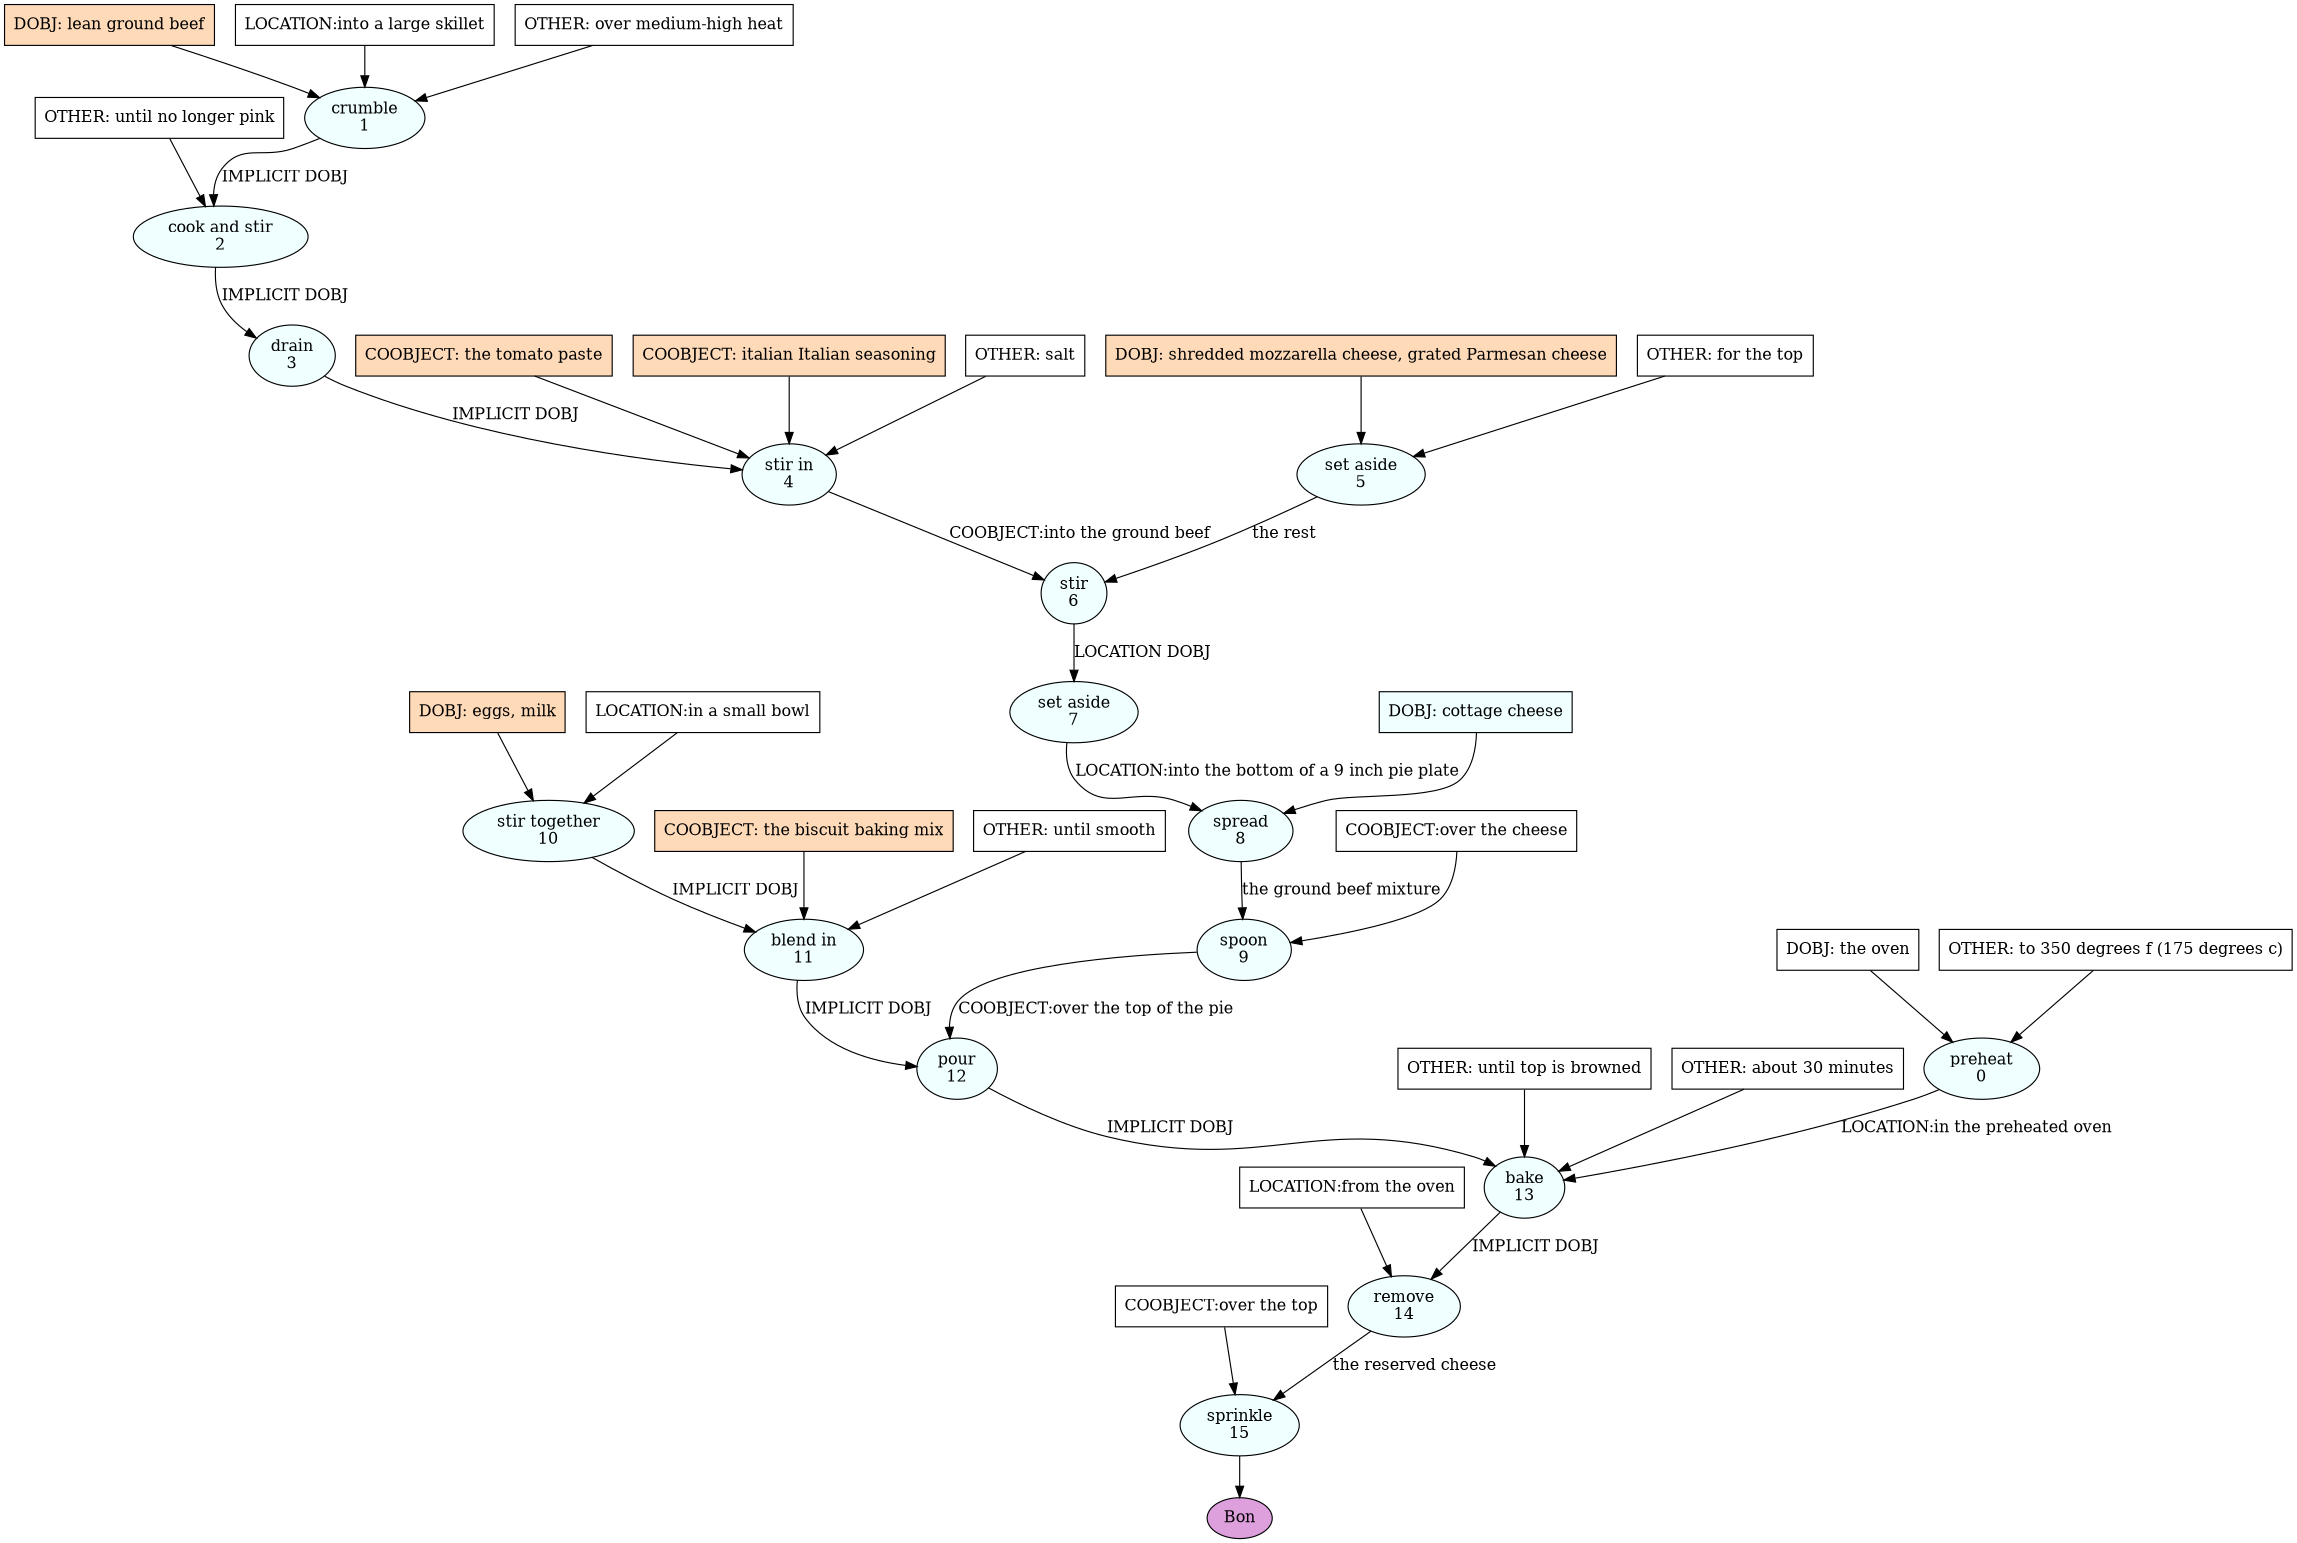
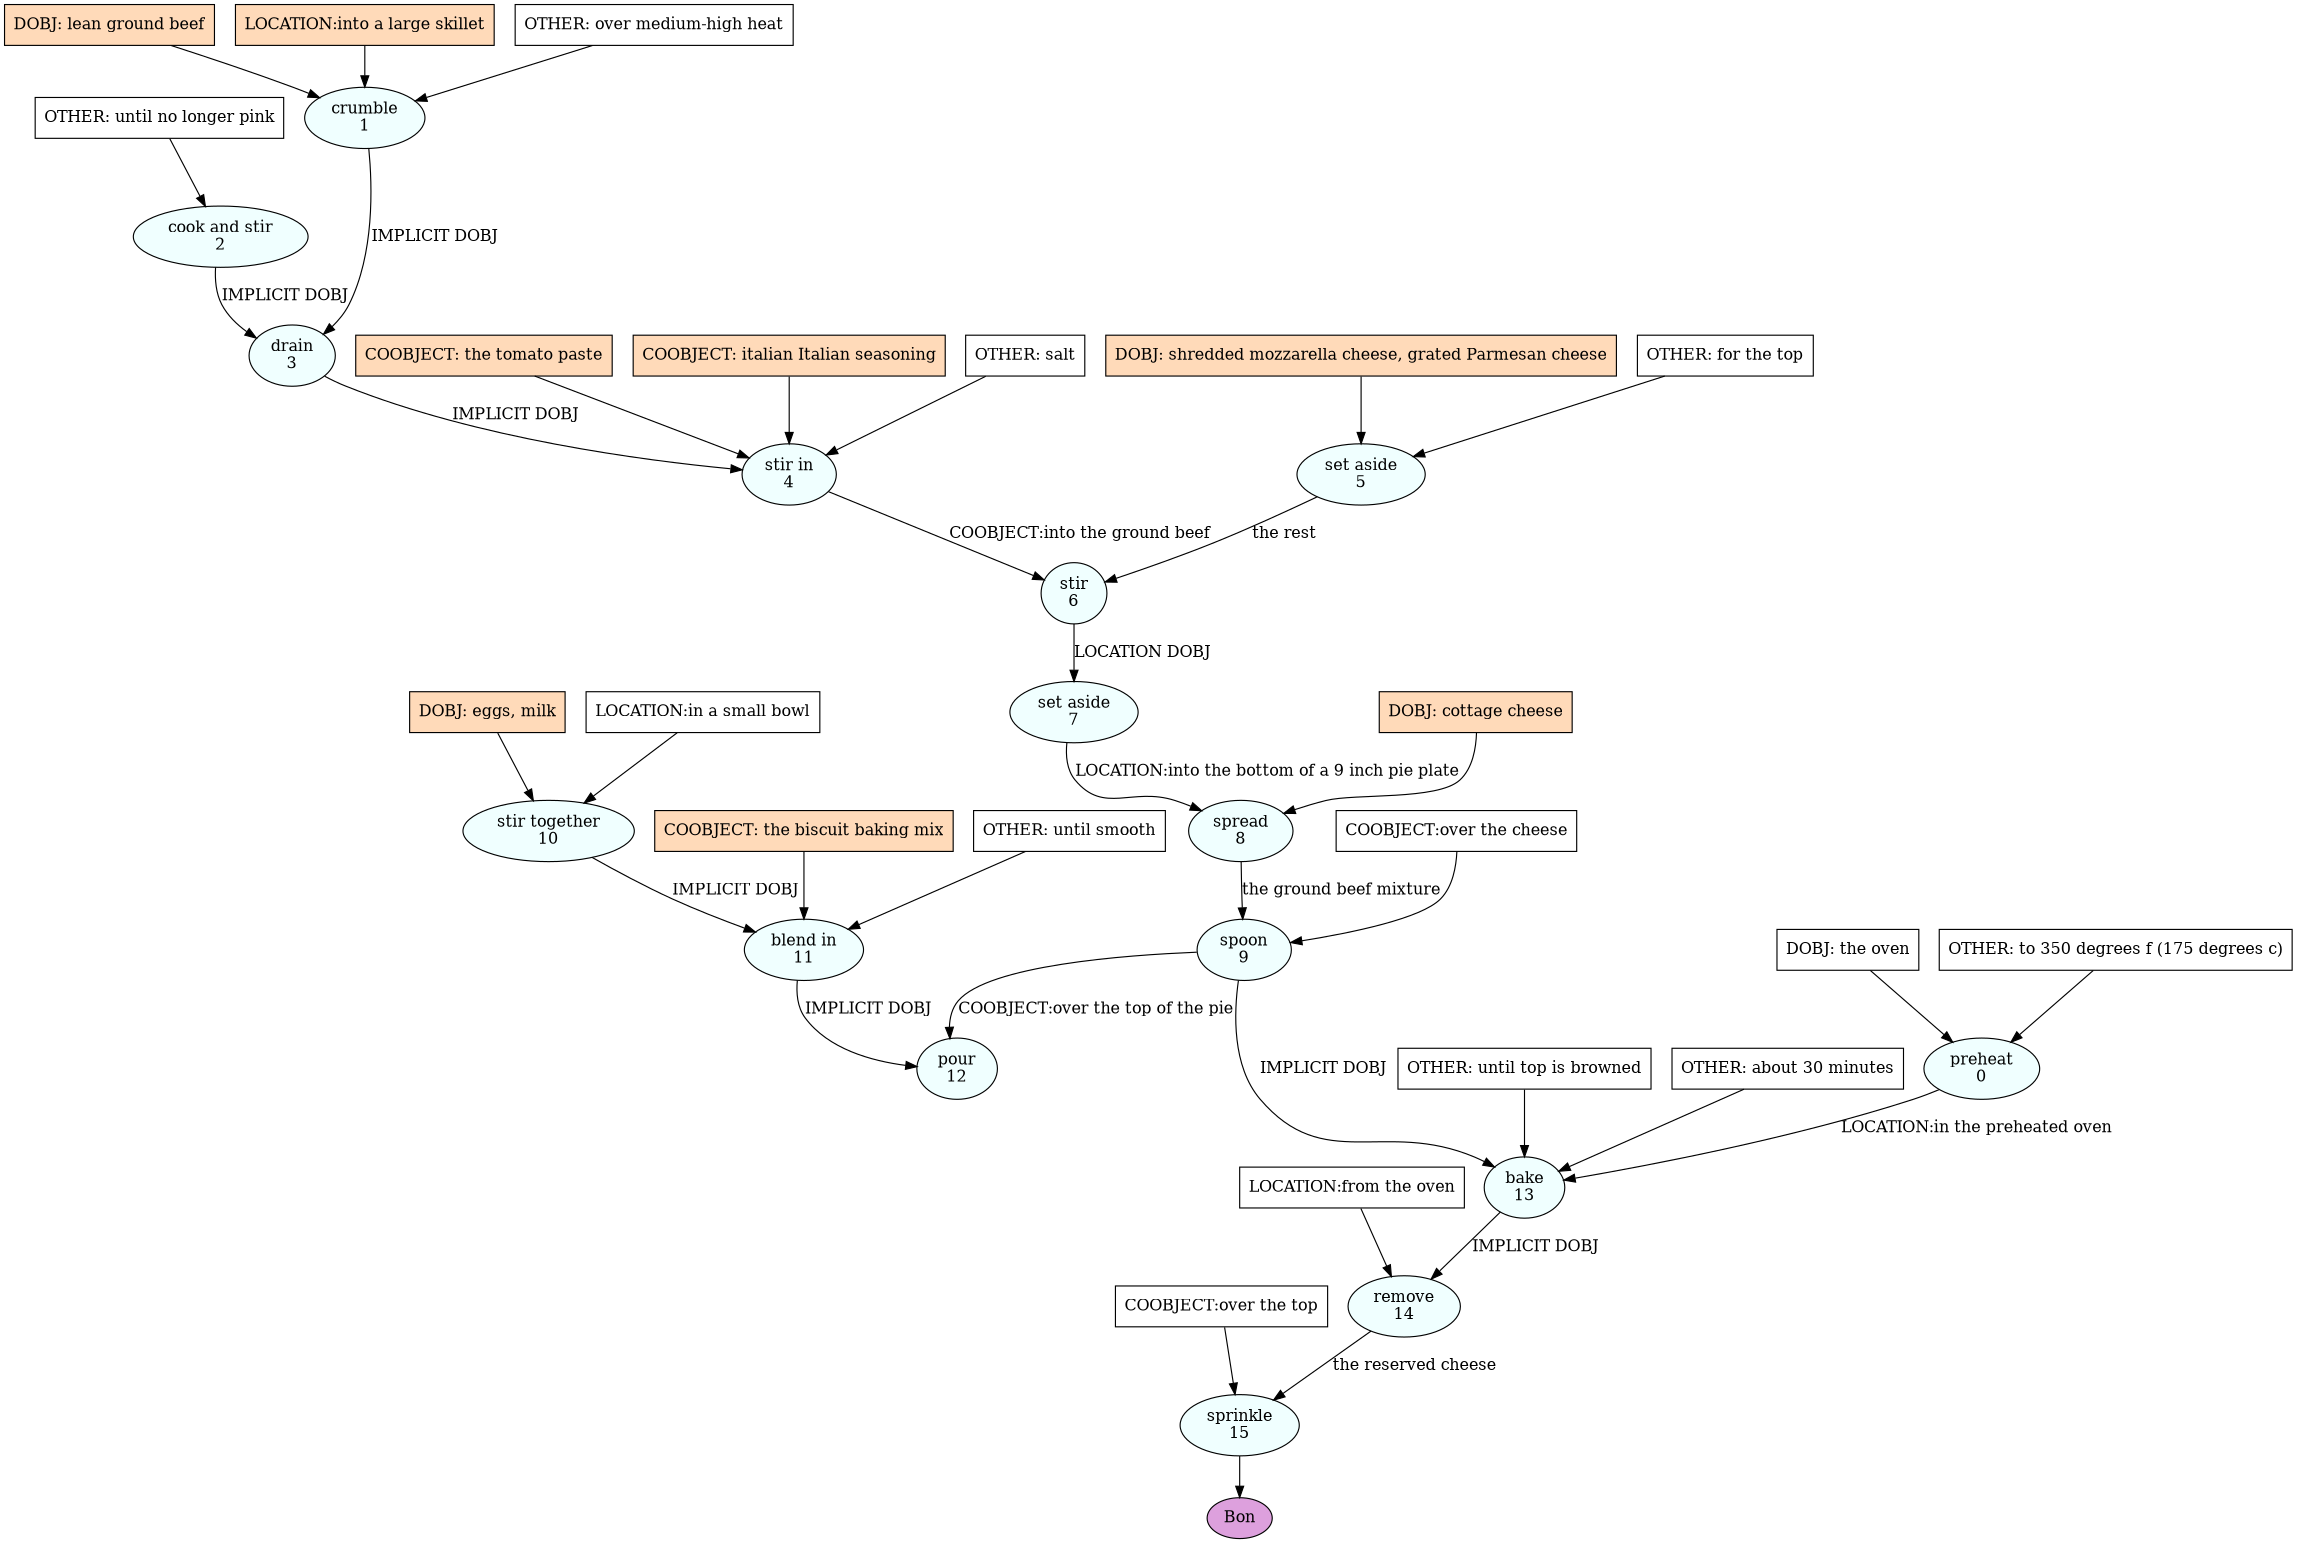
node "LOCATION:into a large skillet": fillcolor white -> peachpuff
edge "crumble 1" -> "cook and stir 2": now "crumble 1" -> "drain 3"
node "DOBJ: cottage cheese": fillcolor azure -> peachpuff
edge "pour 12" -> "bake 13": now "spoon 9" -> "bake 13"
